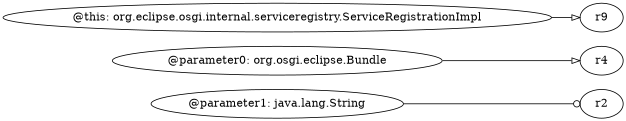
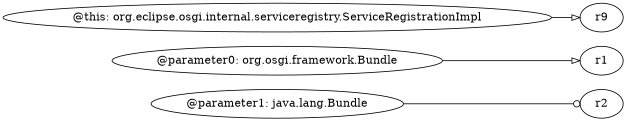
node "@parameter0: org.osgi.eclipse.Bundle": label "@parameter0: org.osgi.eclipse.Bundle" -> "@parameter0: org.osgi.framework.Bundle"
node "r4": label "r4" -> "r1"
node "@parameter1: java.lang.String": label "@parameter1: java.lang.String" -> "@parameter1: java.lang.Bundle"
